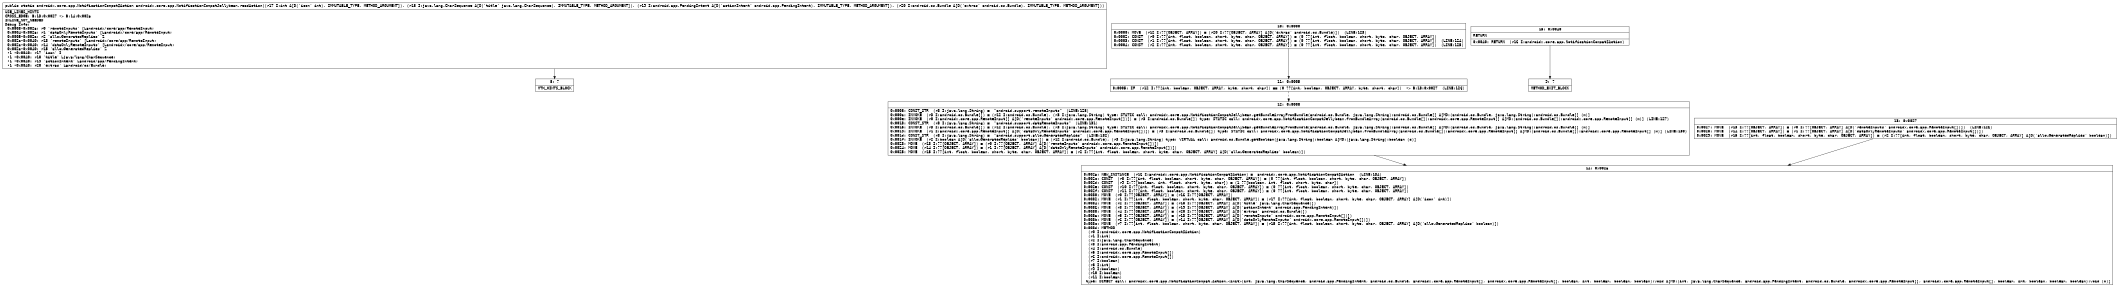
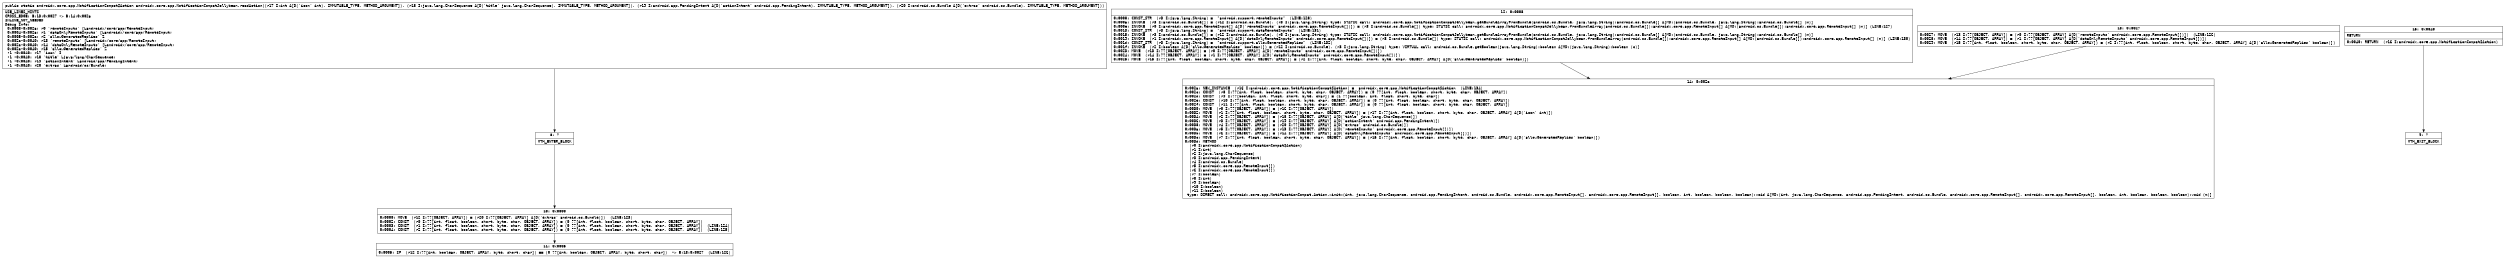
node "8: ?": text "MTH_HINTS_BLOCK" -> "MTH_ENTER_BLOCK"
node "9: ?": text "METHOD_EXIT_BLOCK" -> "MTH_EXIT_BLOCK"
edge "11: 0x0005" -> "12: 0x0008": removed
edge "8: ?" -> "10: 0x0000": added
